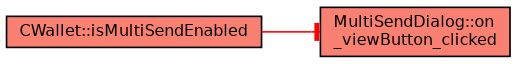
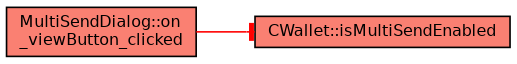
edge "CWallet::isMultiSendEnabled" -> "MultiSendDialog::on _viewButton_clicked": reversed
